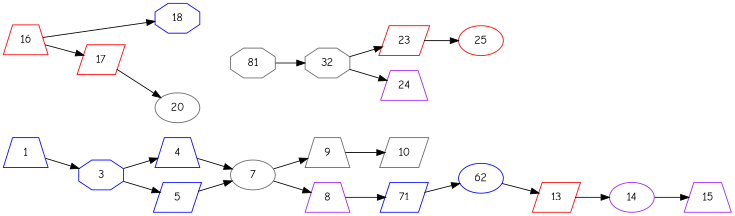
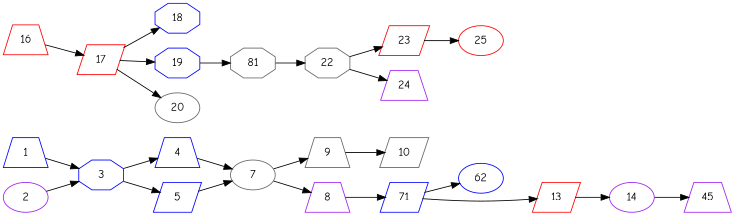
edge "16" -> "18": now "17" -> "18"
node "19": added
node "32": label "32" -> "22"
edge "62" -> "13": now "71" -> "13"
node "2": added
node "15": label "15" -> "45"
